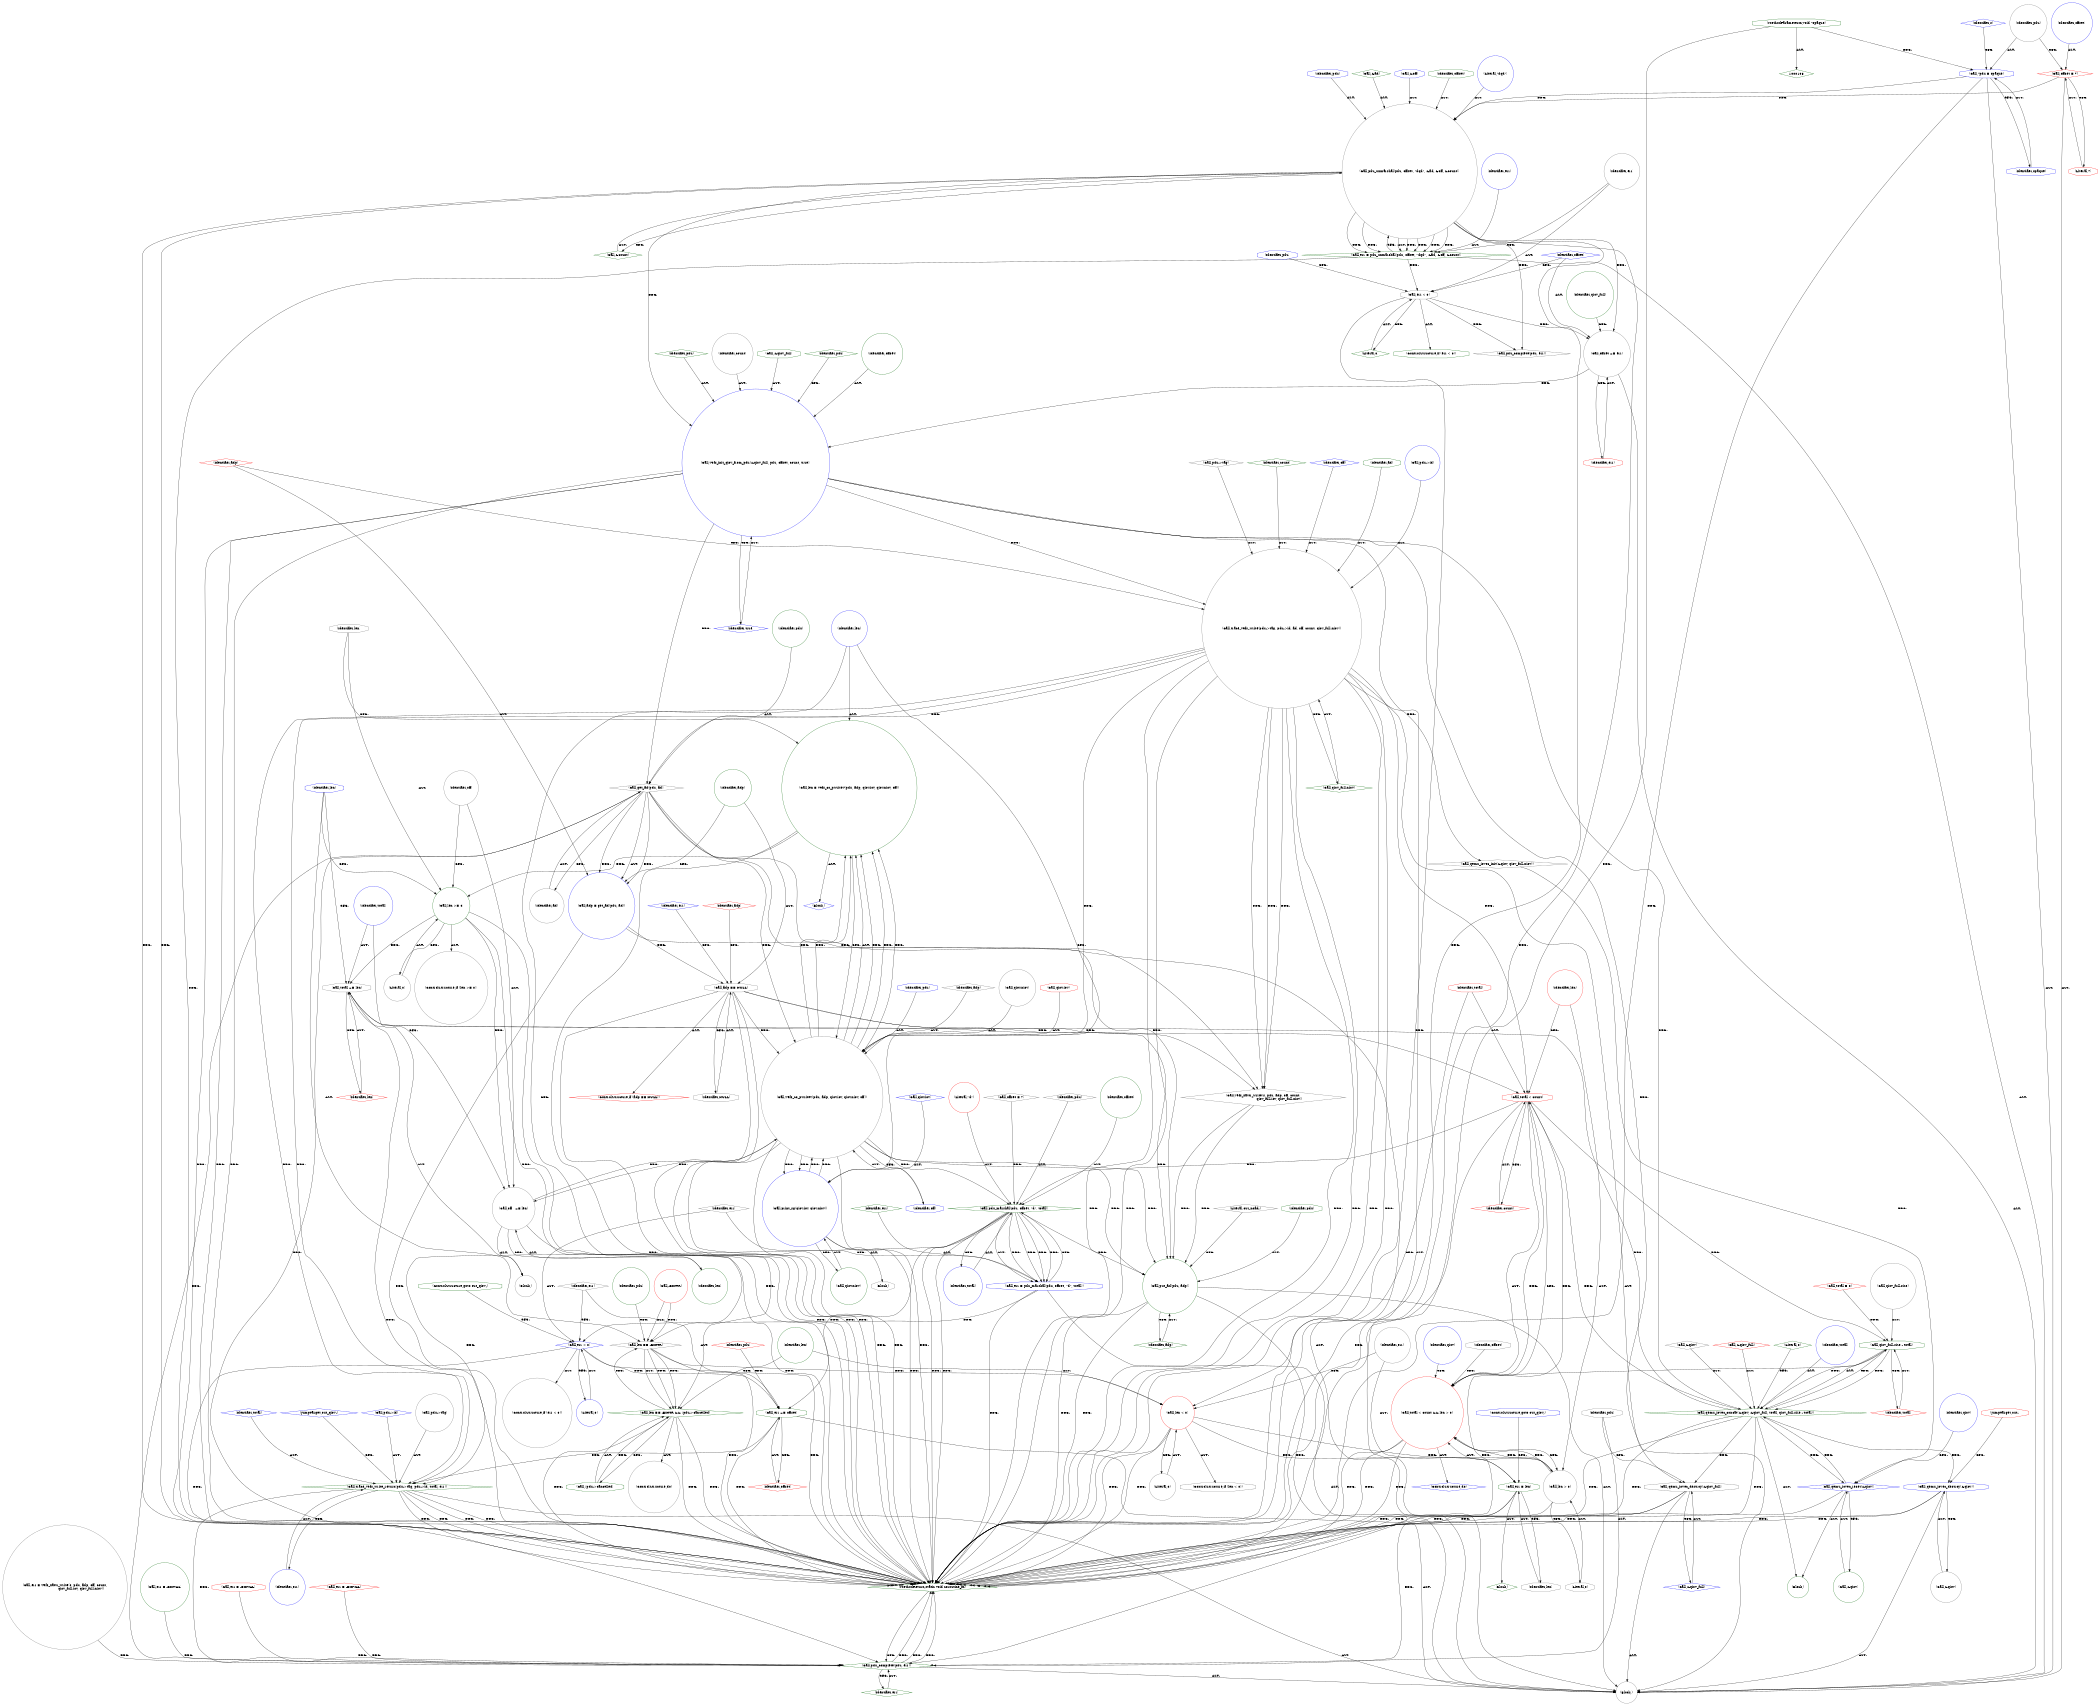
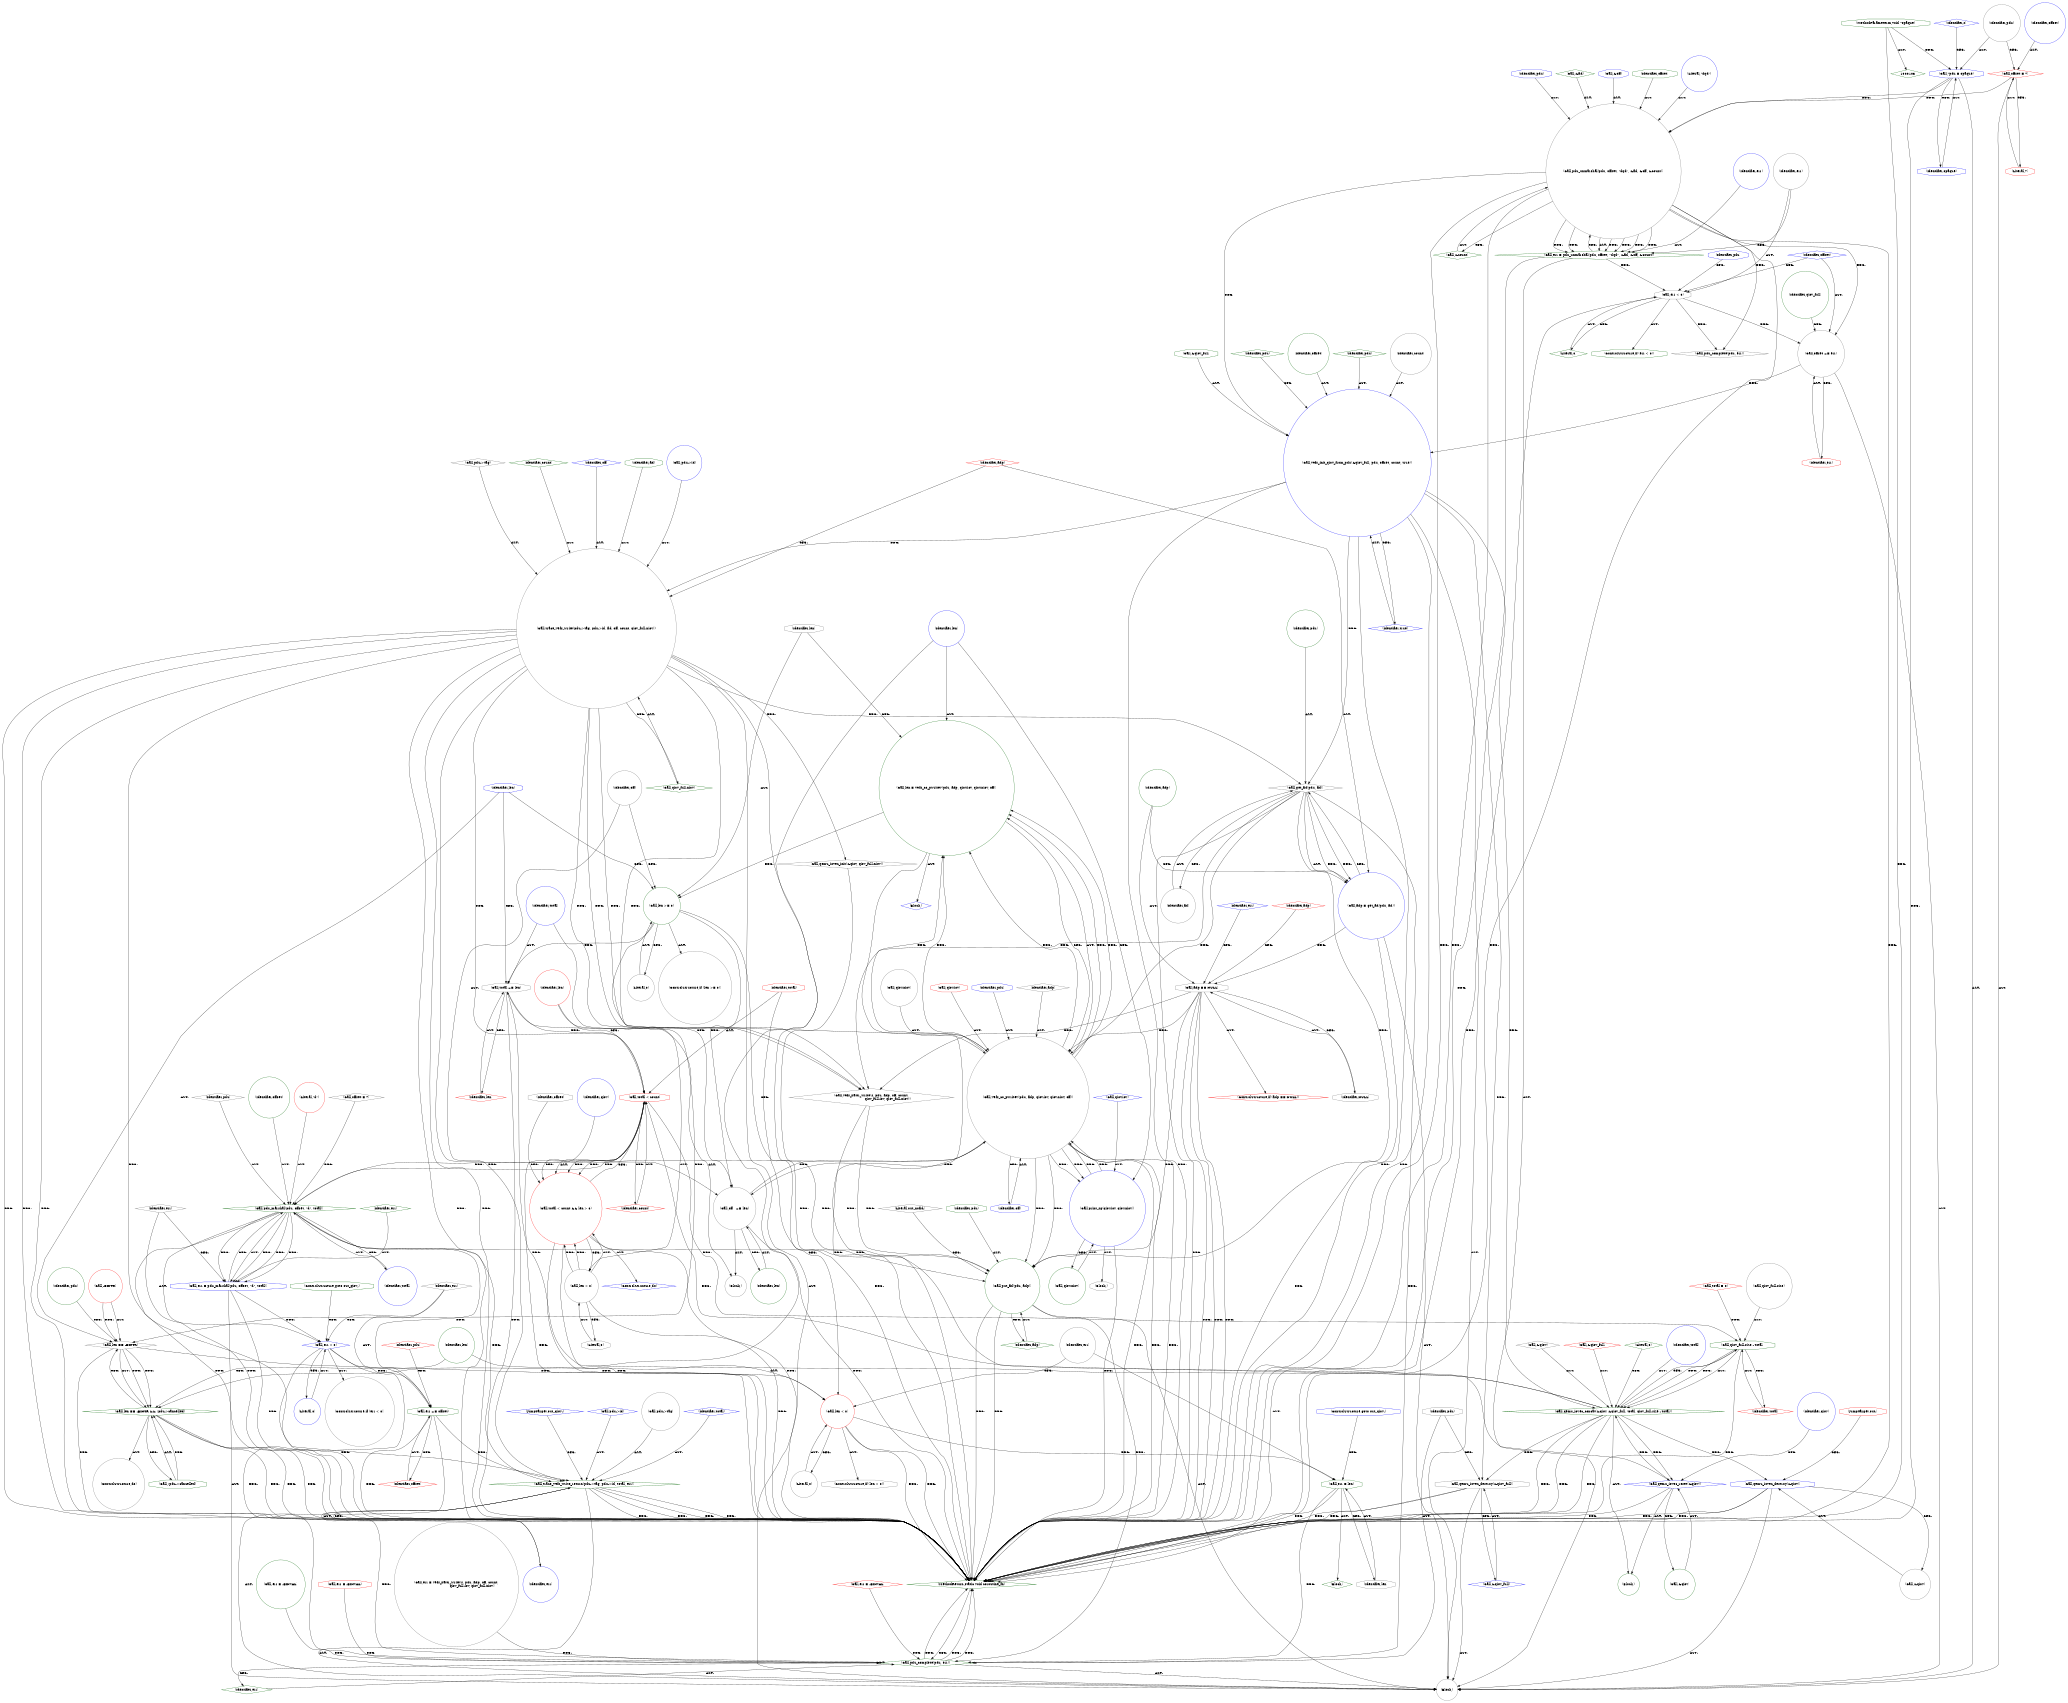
edge "(Call,fidp = get_fid(pdu, fid))" -> "(Call,get_fid(pdu, fid))": added, label "CFG:"
edge "(Call,len < 0)" -> "(Call,len > 0)": removed, label "DDG:"
